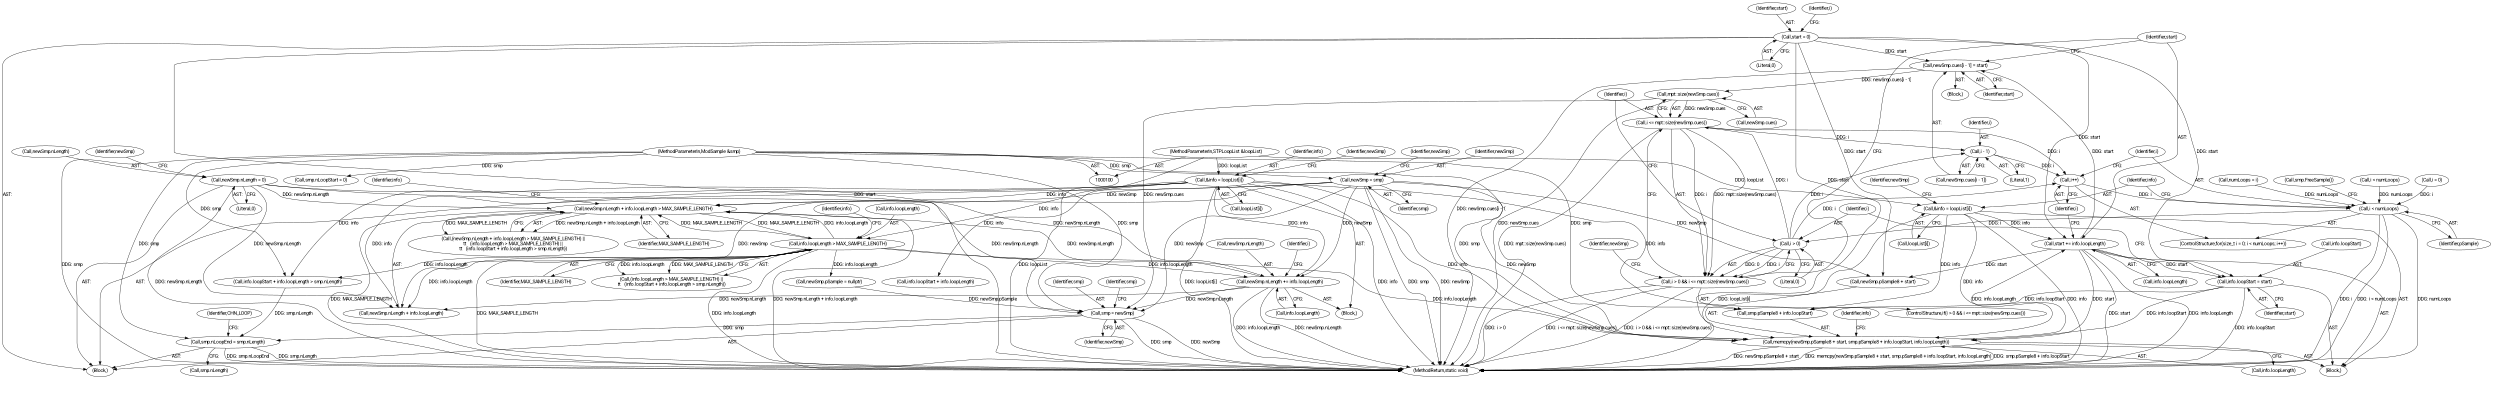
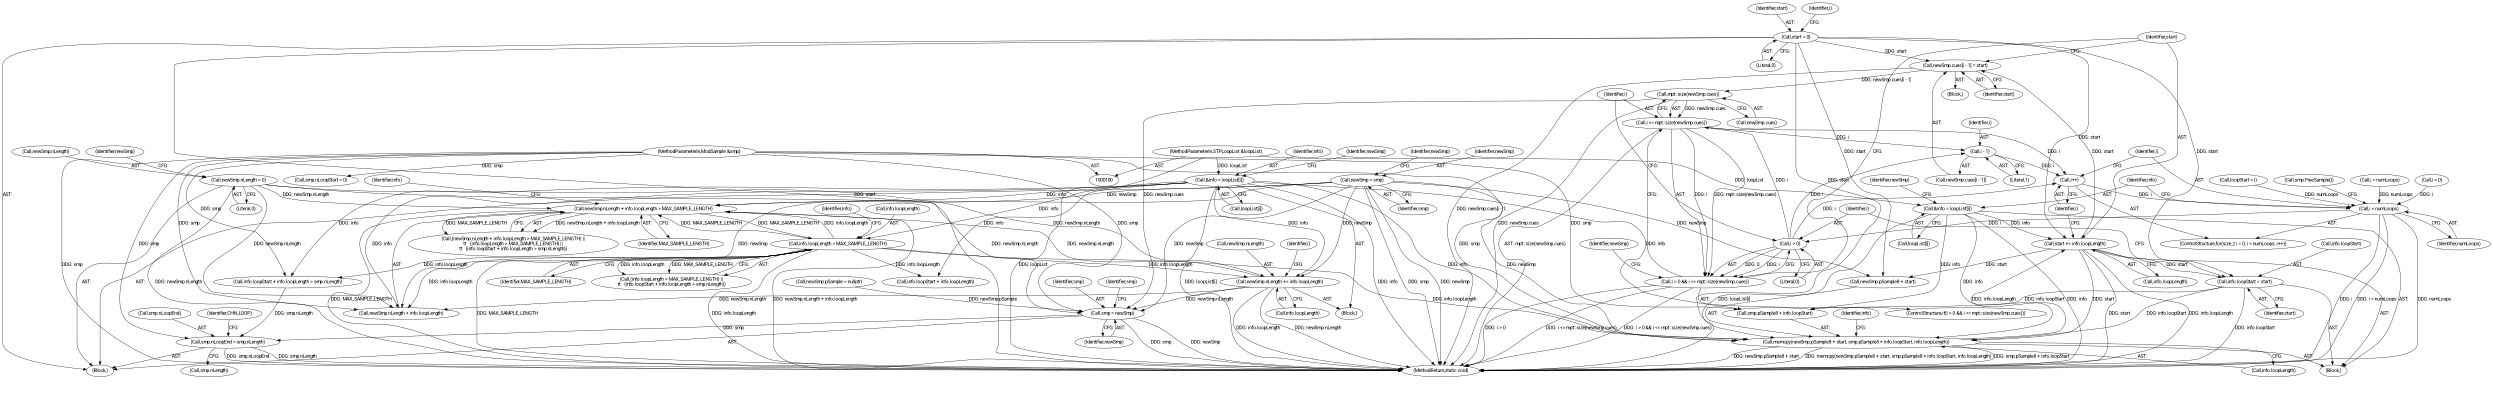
edge "(MethodParameterIn,ModSample &smp)" -> "(Call,newSmp = smp)": now "(MethodParameterIn,ModSample &smp)" -> "(Call,newSmp.nLength + info.loopLength)"
edge "(Call,newSmp.cues[i - 1])" -> "(Call,i - 1)": removed, label "CFG:"
node "(Call,numLoops = i)": label "(Call,numLoops = i)" -> "(Call,loopStart = i)"
edge "(Call,i <= mpt::size(newSmp.cues))" -> "(MethodReturn,static void)": label "DDG: mpt::size(newSmp.cues)" -> "AST: mpt::size(newSmp.cues)"
node "(Identifier,pSample)": label "(Identifier,pSample)" -> "(Identifier,numLoops)"
edge "(Call,info.loopLength > MAX_SAMPLE_LENGTH)" -> "(Call,newSmp.pSample = nullptr)": now "(Call,info.loopLength > MAX_SAMPLE_LENGTH)" -> "(Call,info.loopStart + info.loopLength)"
node "(Call,smp.nLoopEnd)": added
